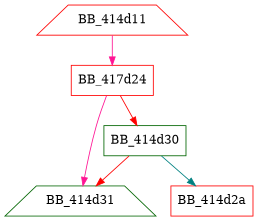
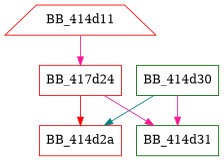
edge "BB_417d24" -> "BB_414d30": now "BB_417d24" -> "BB_414d2a"
edge "BB_414d30" -> "BB_414d31": color red -> deeppink
node "BB_414d31": shape trapezium -> box
